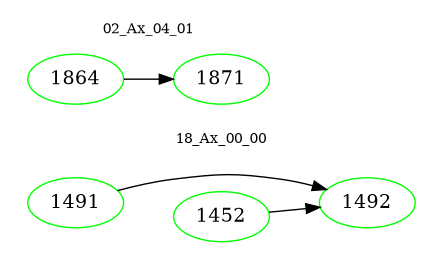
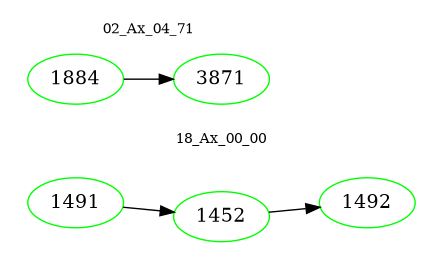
cluster "02_Ax_04_01": label "02_Ax_04_01" -> "02_Ax_04_71"
node "1864": label "1864" -> "1884"
node "1871": label "1871" -> "3871"
edge "1491" -> "1492": now "1491" -> "1452"
